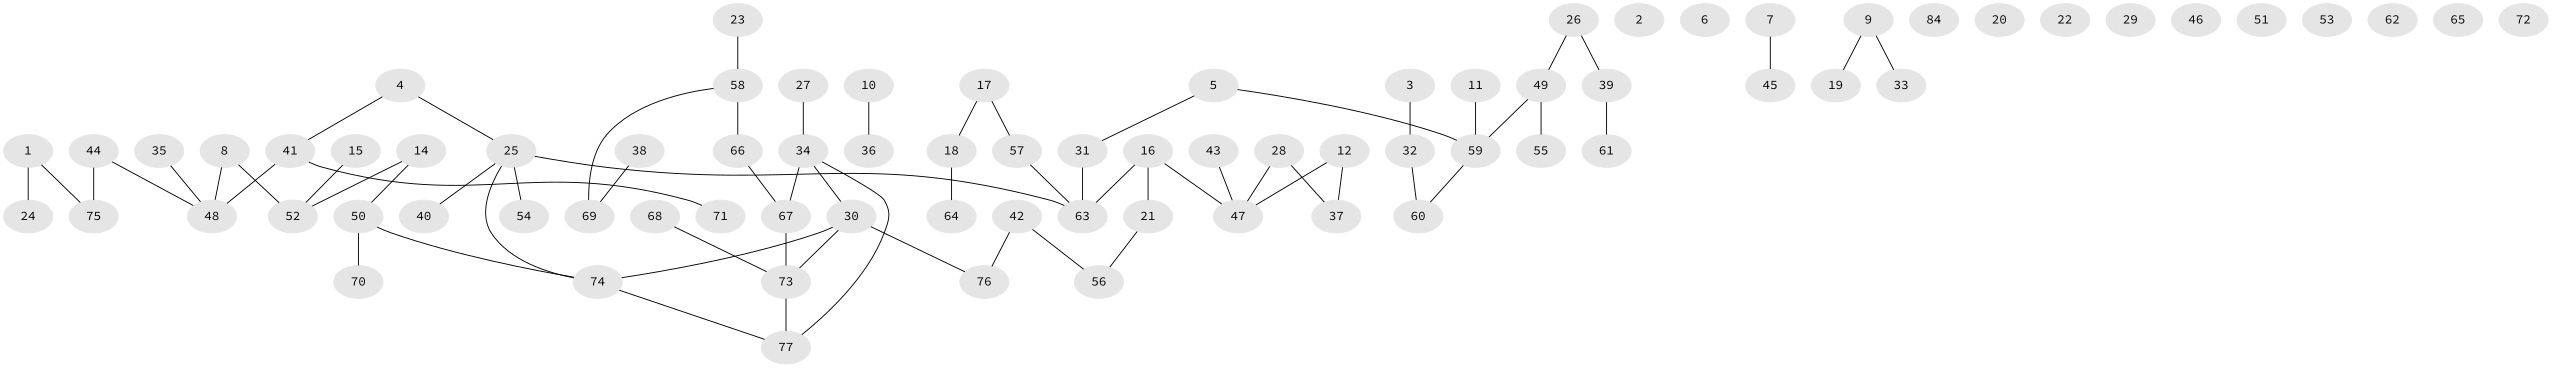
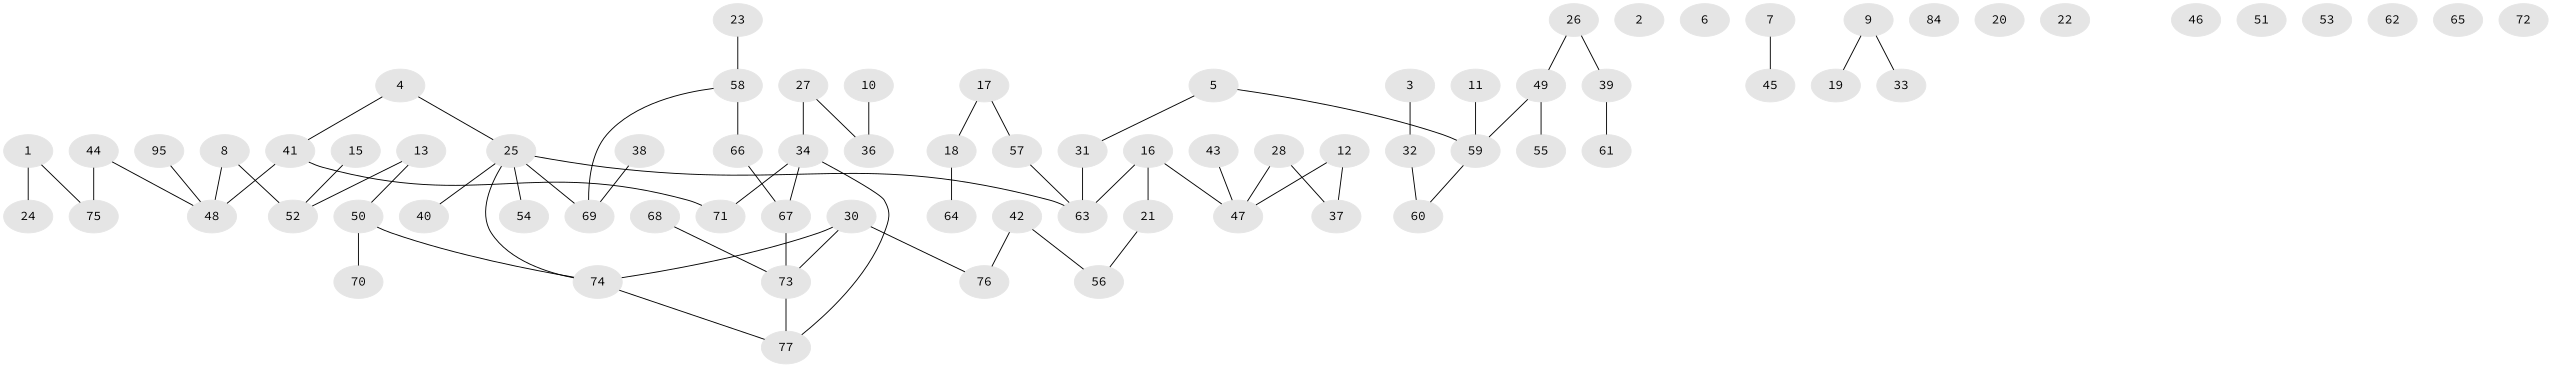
node "29": removed
edge "27" -- "36": added
node "35": label "35" -> "95"
node "14": label "14" -> "13"
edge "34" -- "30": now "34" -- "71"
edge "25" -- "69": added
